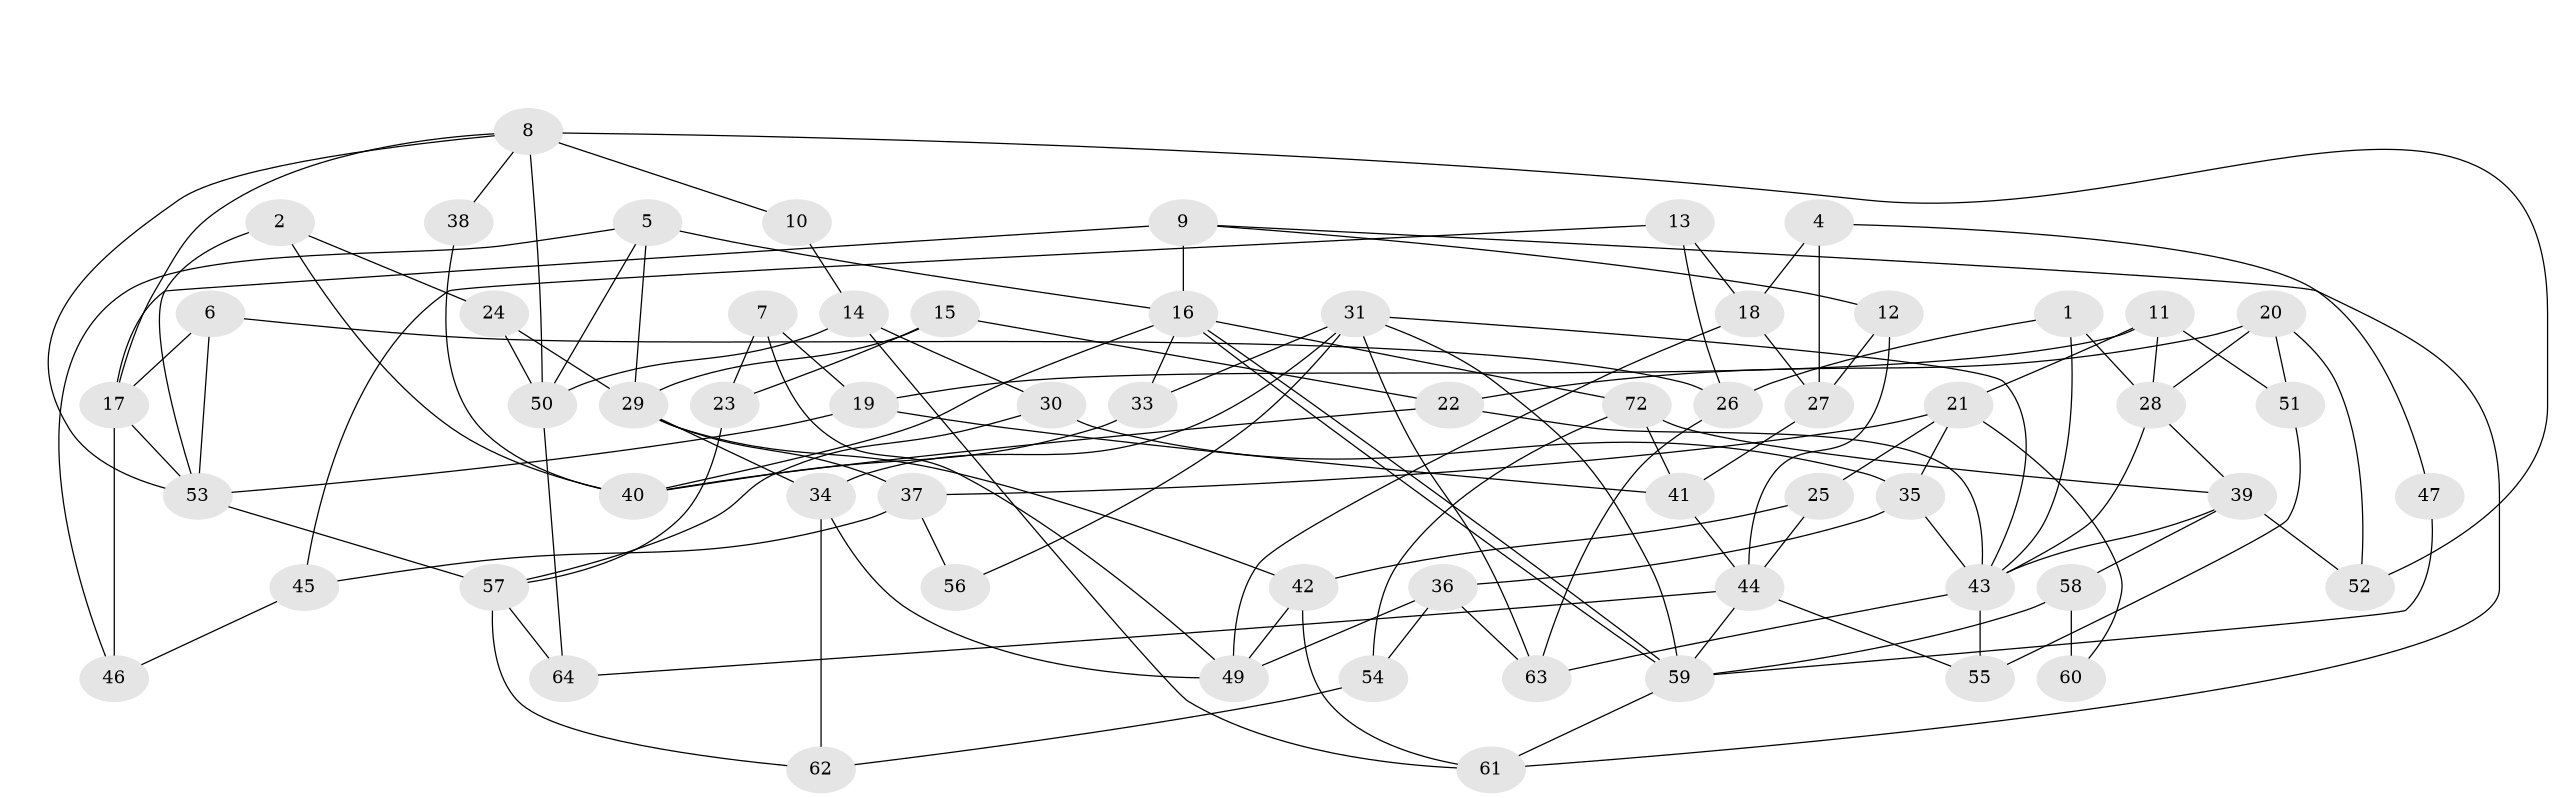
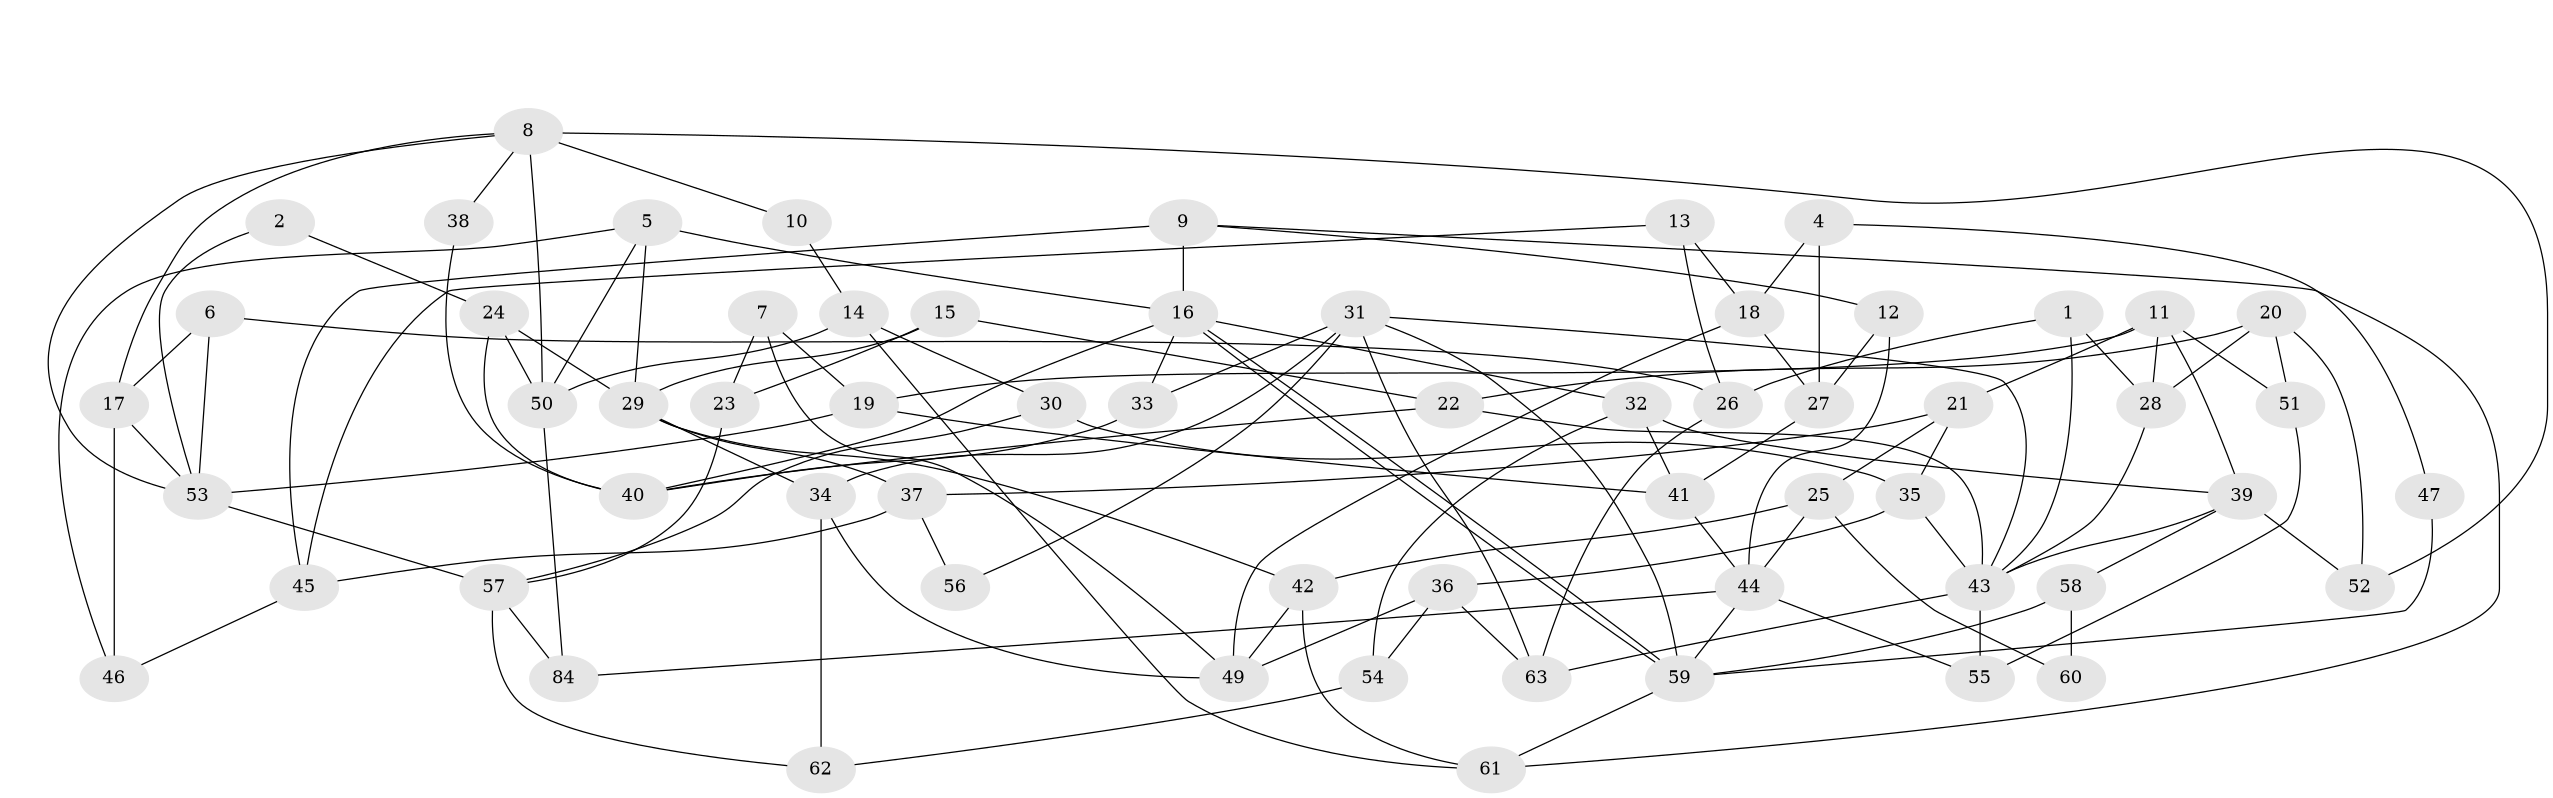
edge "9" -- "17": now "9" -- "45"
edge "2" -- "40": now "24" -- "40"
node "72": label "72" -> "32"
edge "28" -- "39": now "11" -- "39"
edge "21" -- "60": now "25" -- "60"
node "64": label "64" -> "84"
